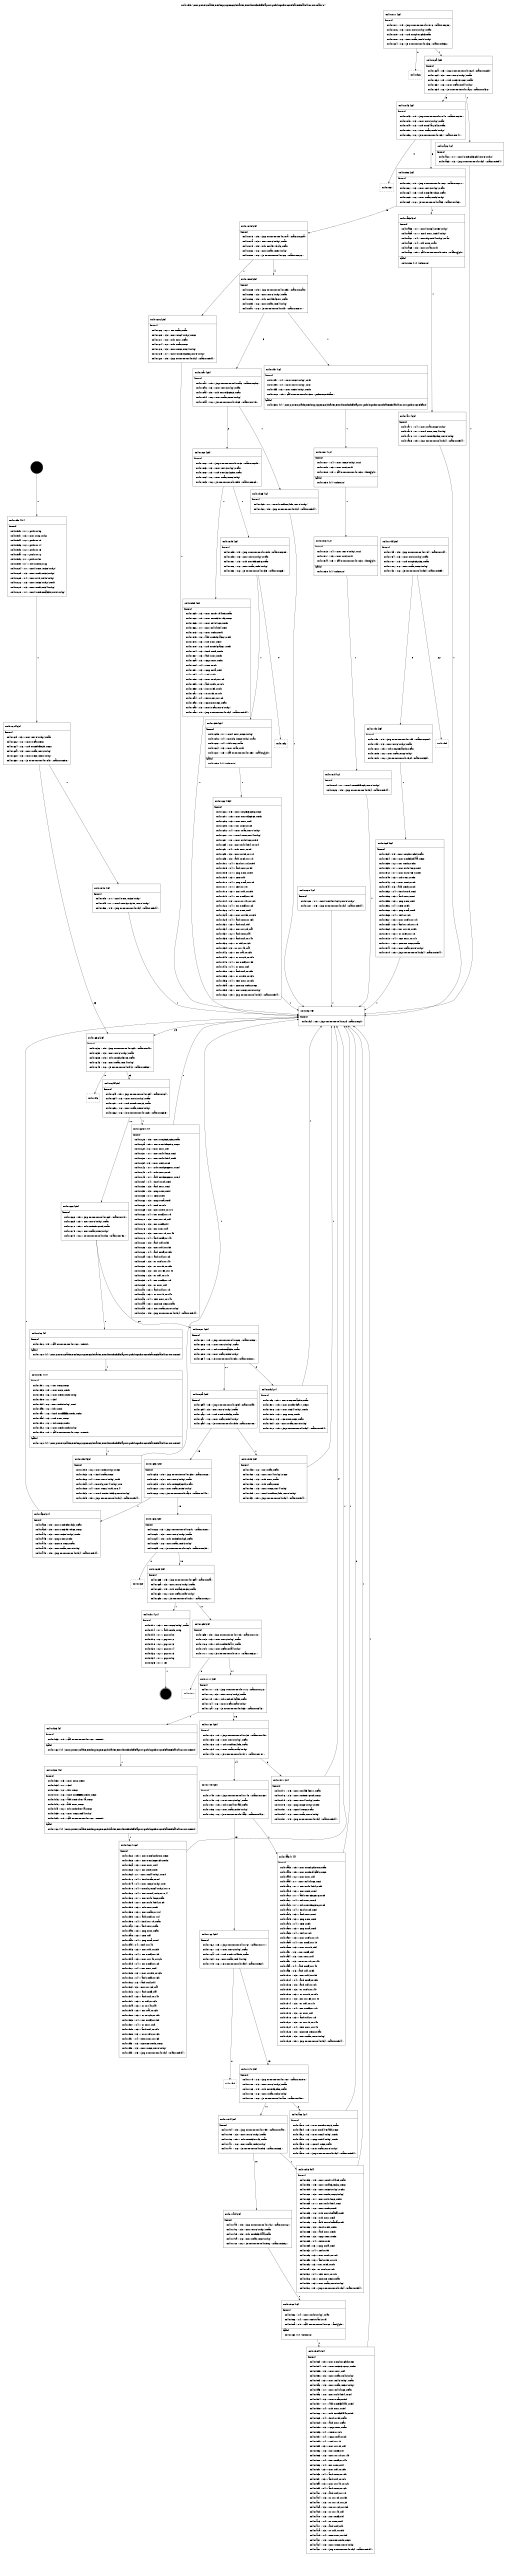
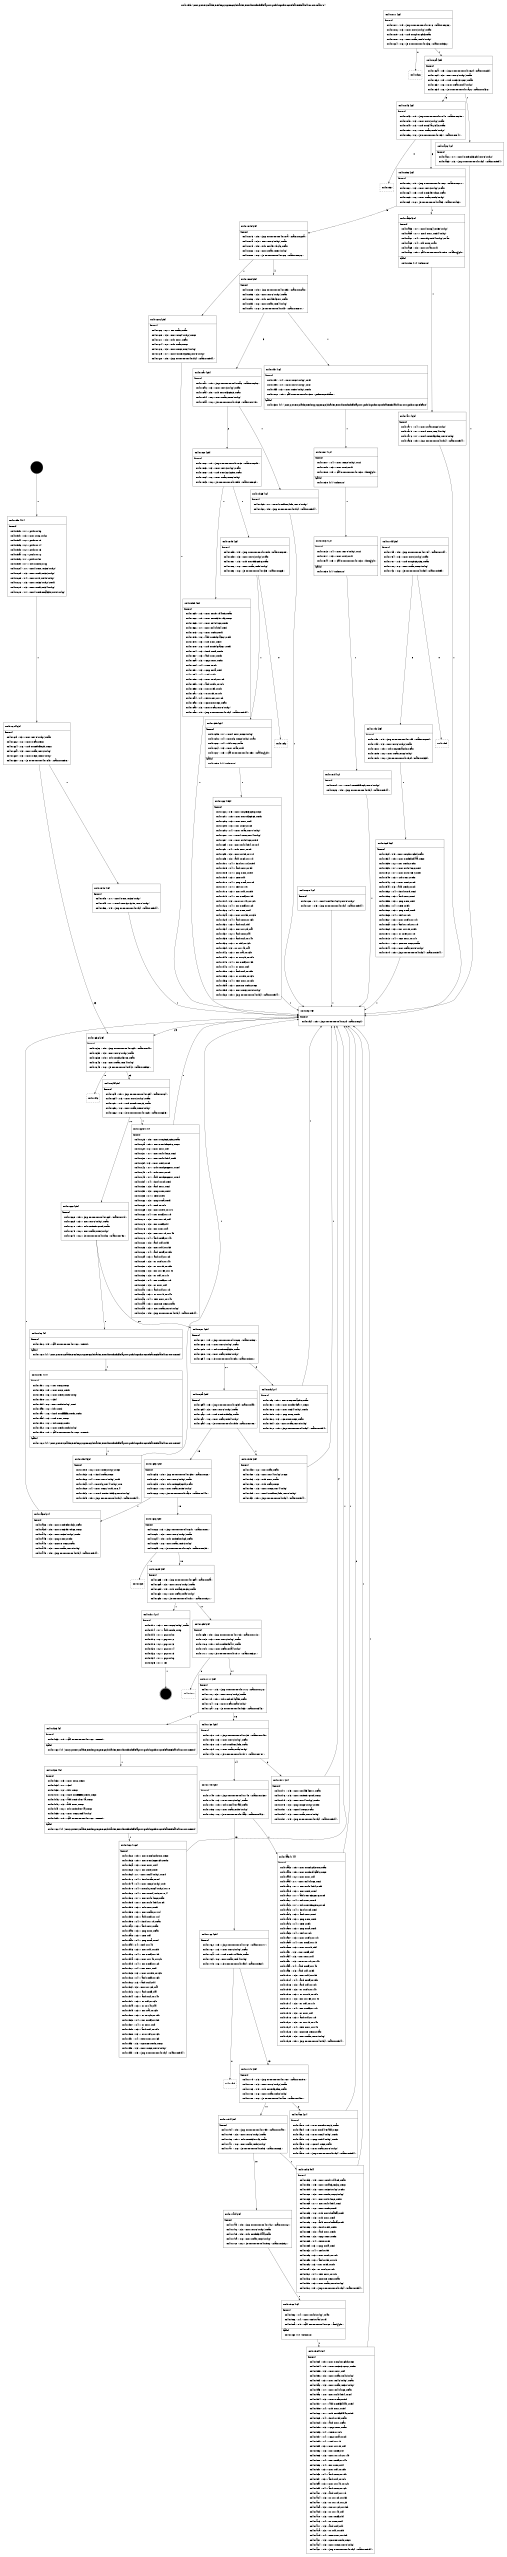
edge "0x4017df [25]" -> "0x401f8f": label " 22" -> " 0"
